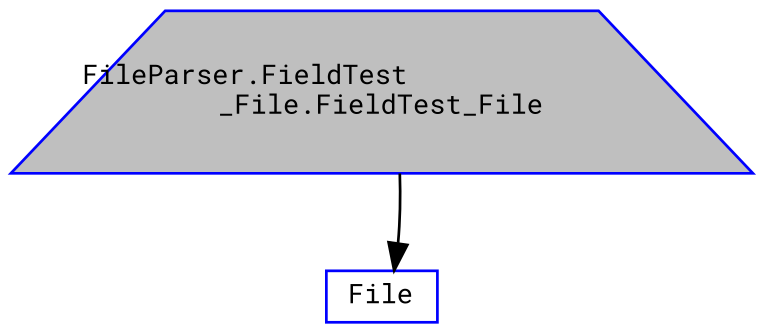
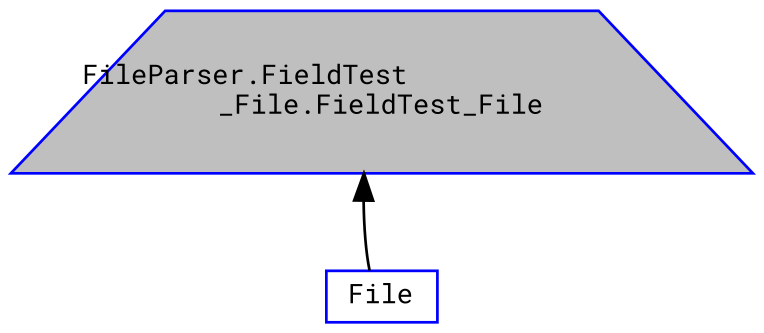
edge "FileParser.FieldTest _File.FieldTest_File" -> "File": reversed
